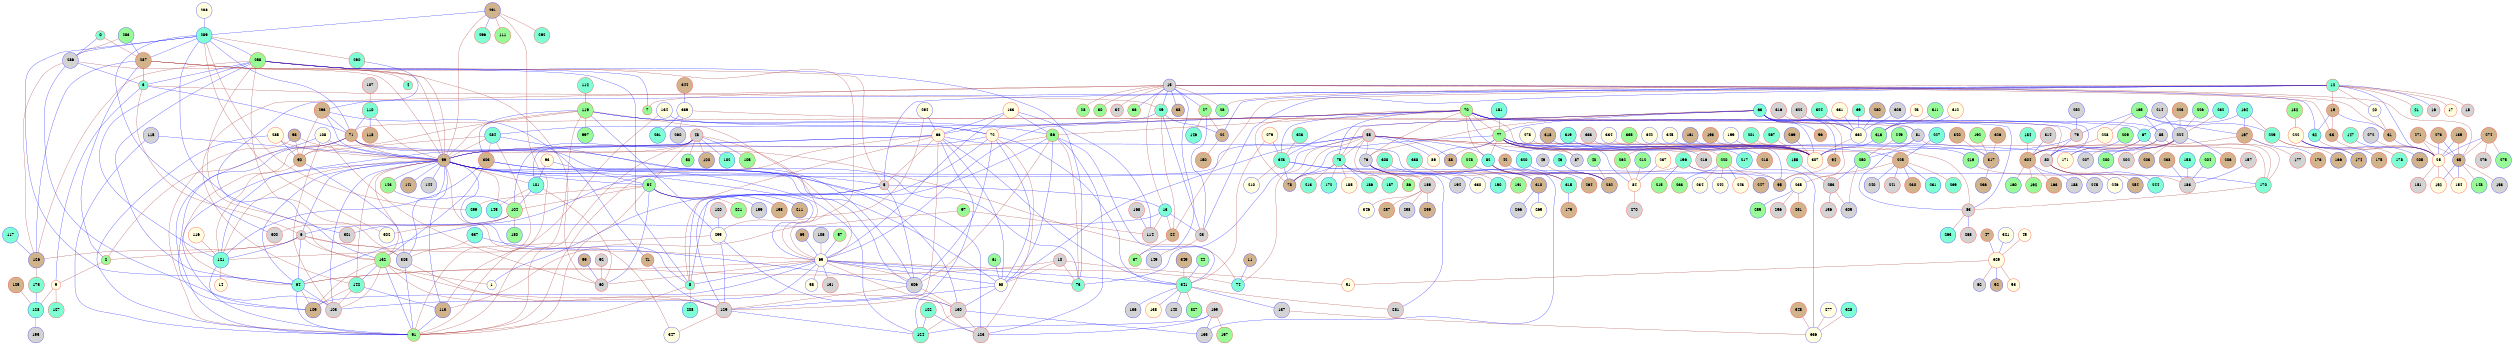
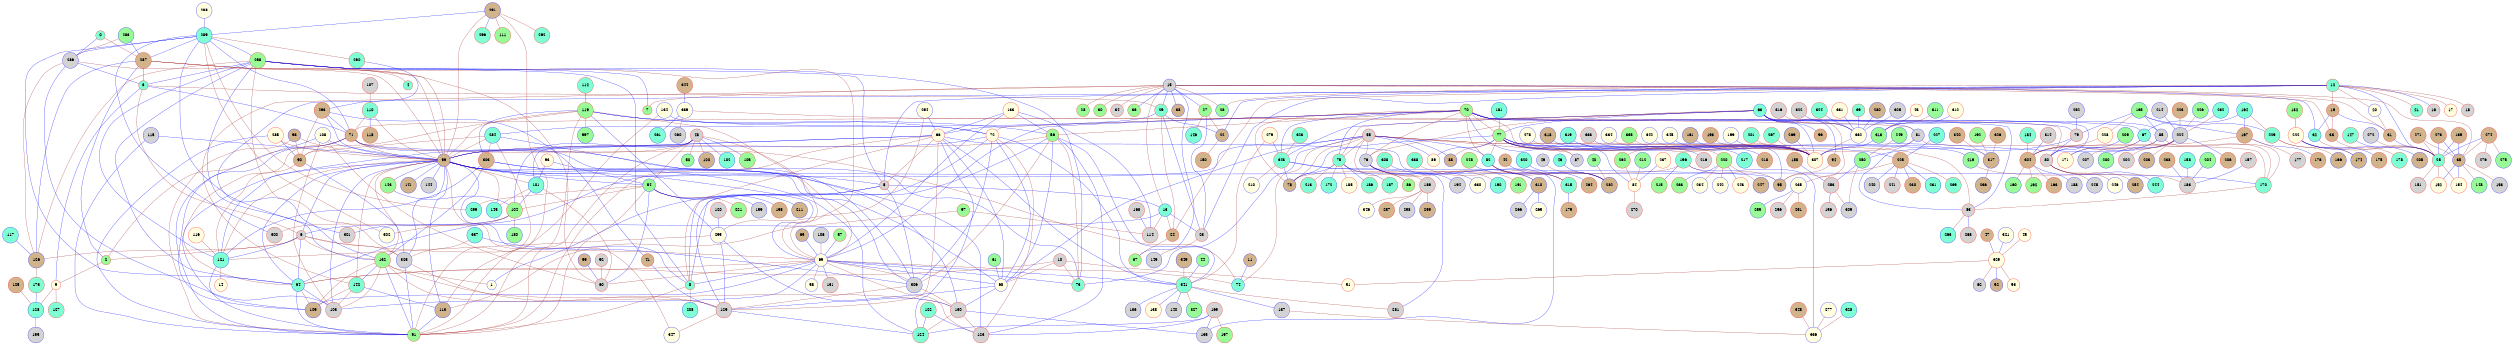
edge "298" -- "5": color brown -> blue
edge "110" -- "71": color blue -> brown
edge "139" -- "35": color brown -> blue
node "155": fillcolor aquamarine -> tan
node "25": fillcolor lightyellow -> aquamarine
edge "298" -- "132": color brown -> blue
